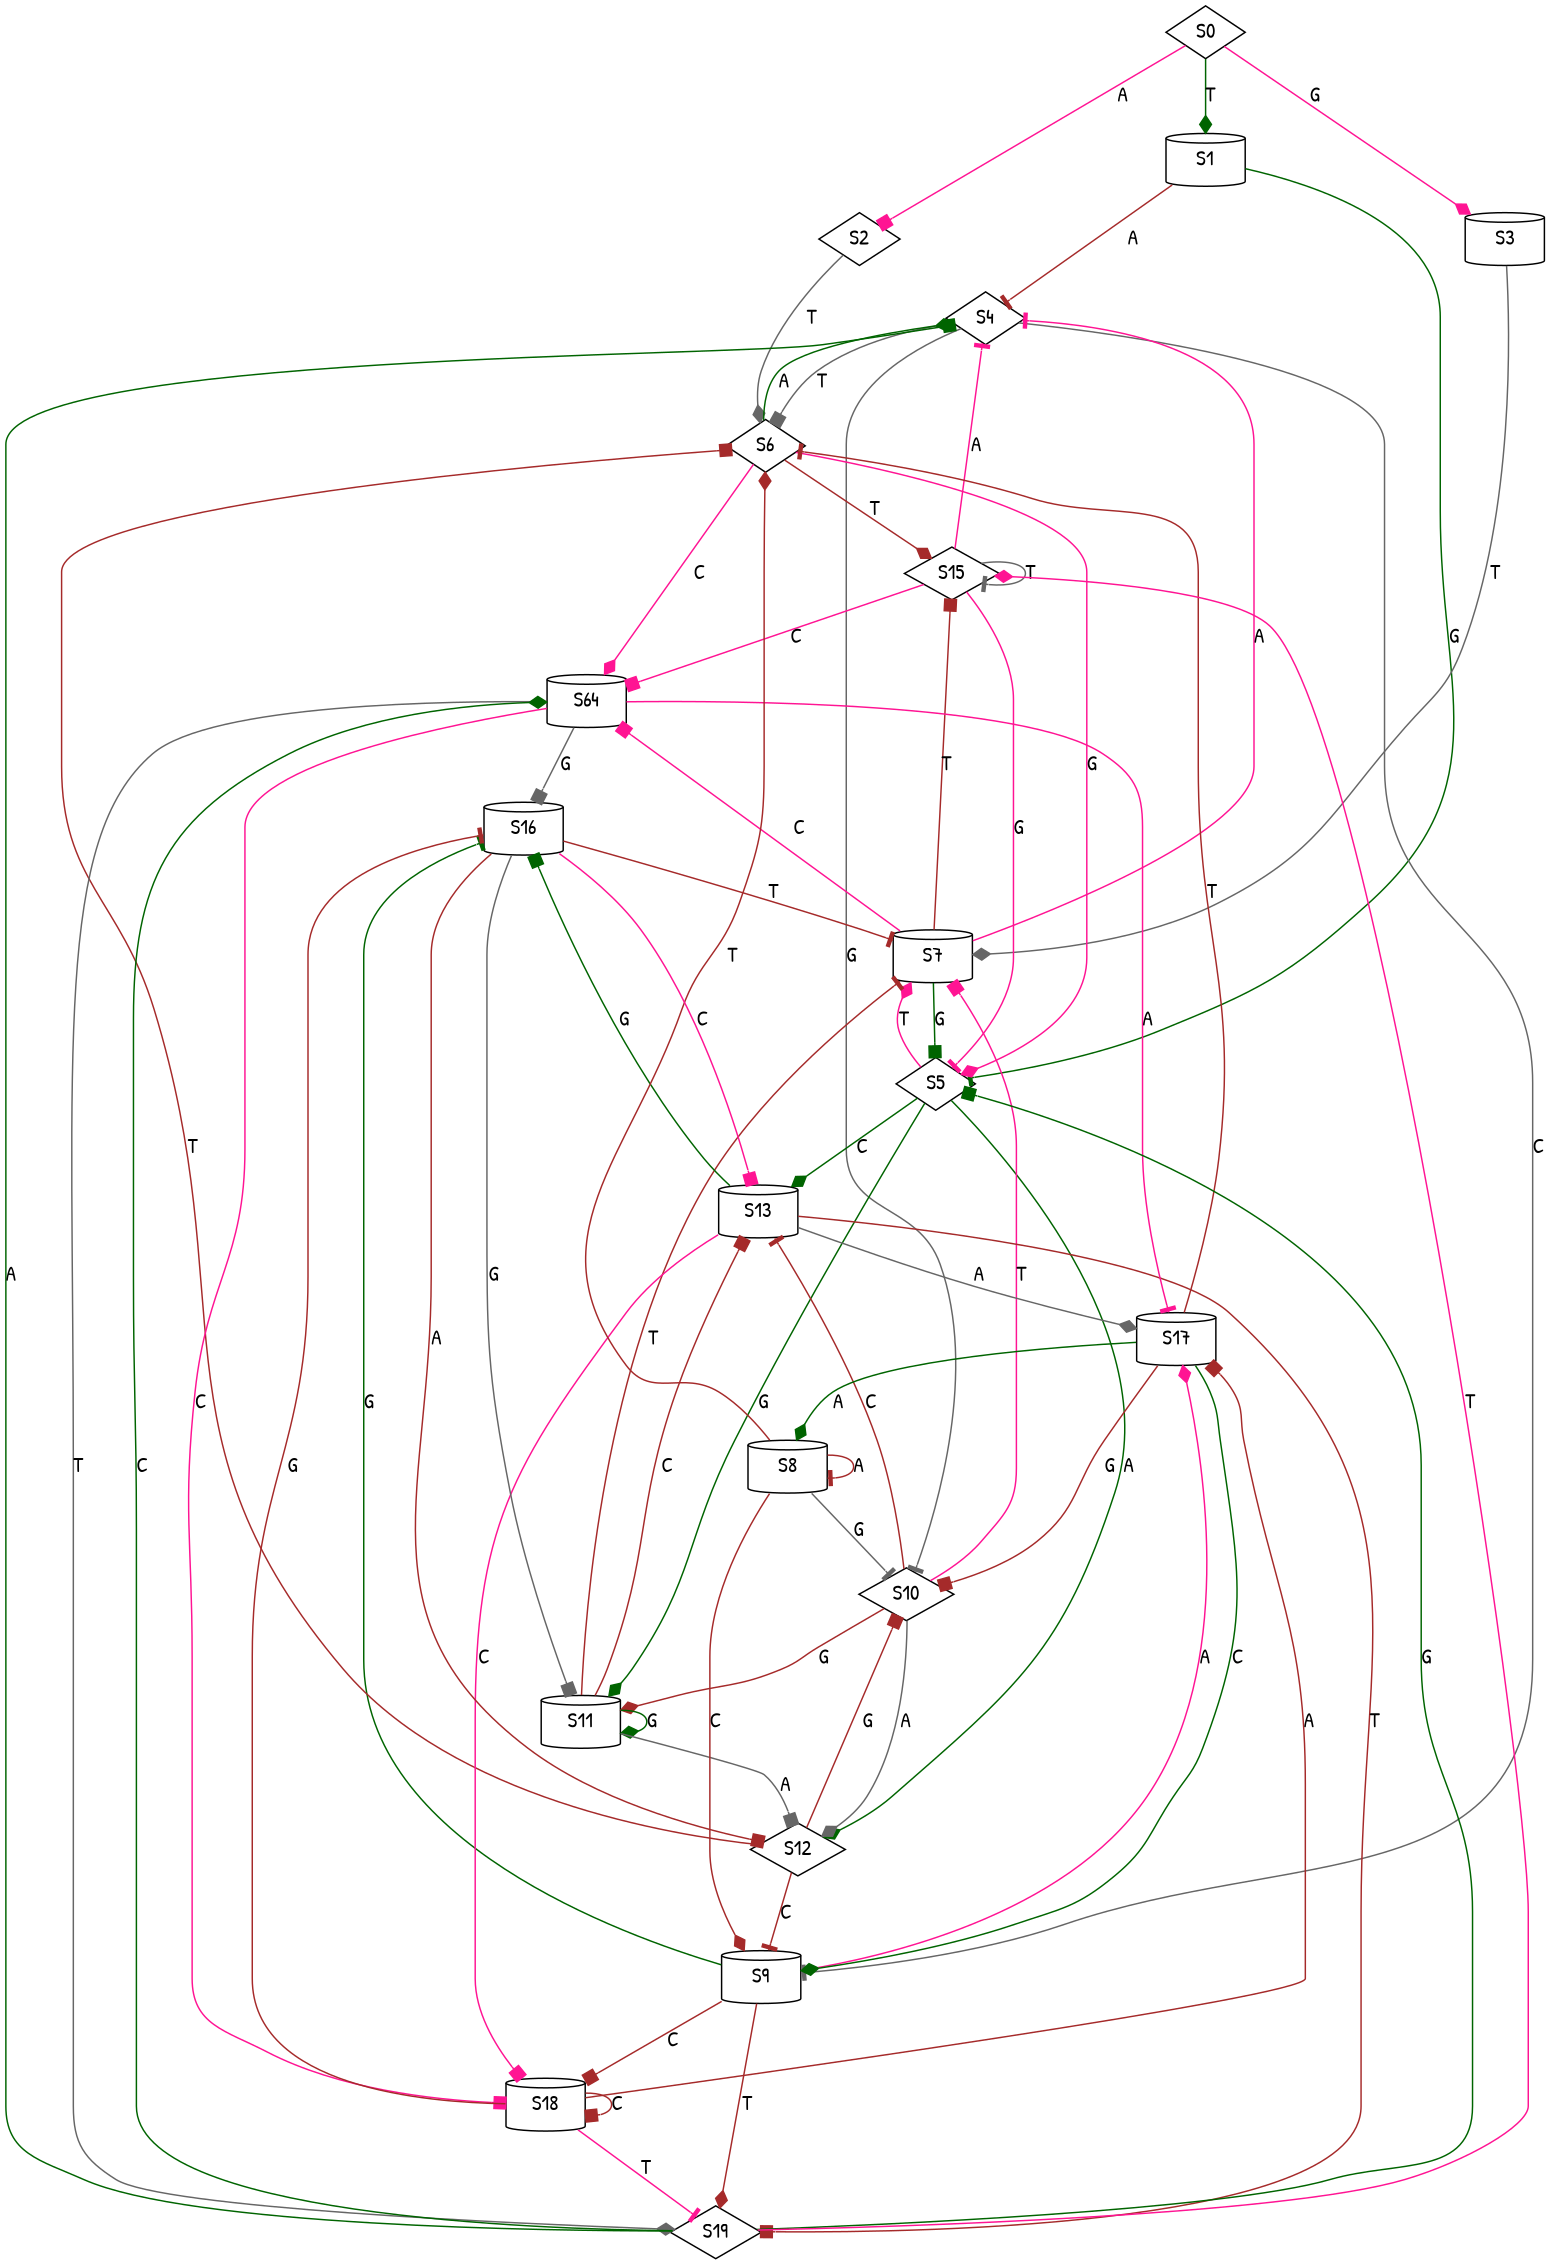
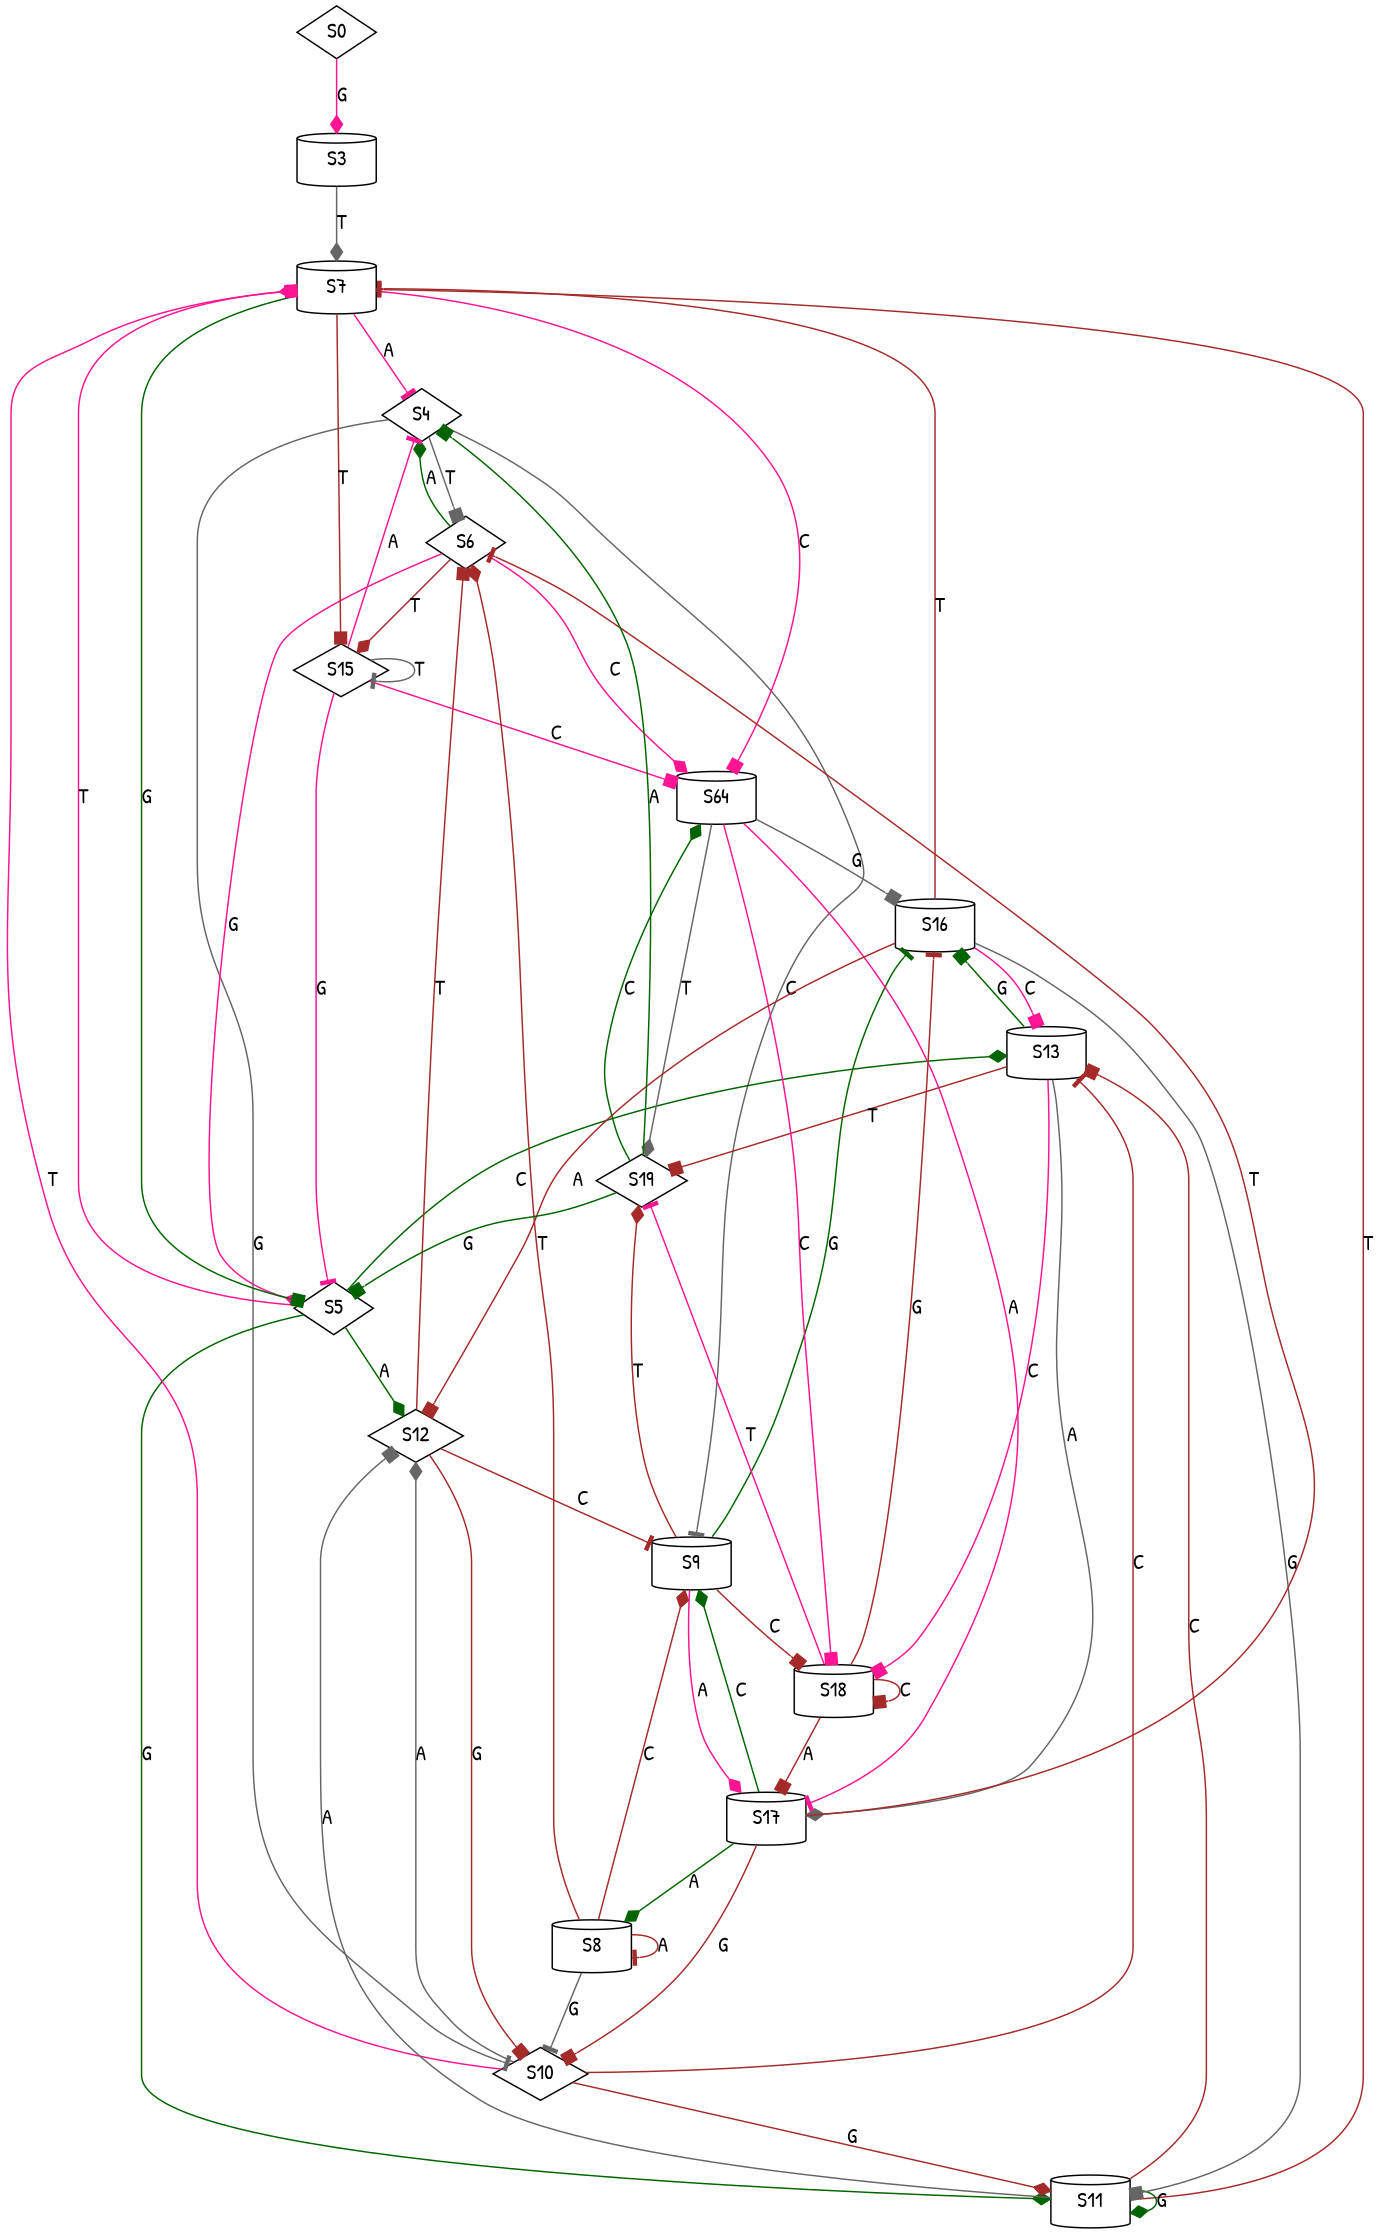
node "S1": removed
node "S2": removed
edge "S19" -> "S15": removed, label "T"
